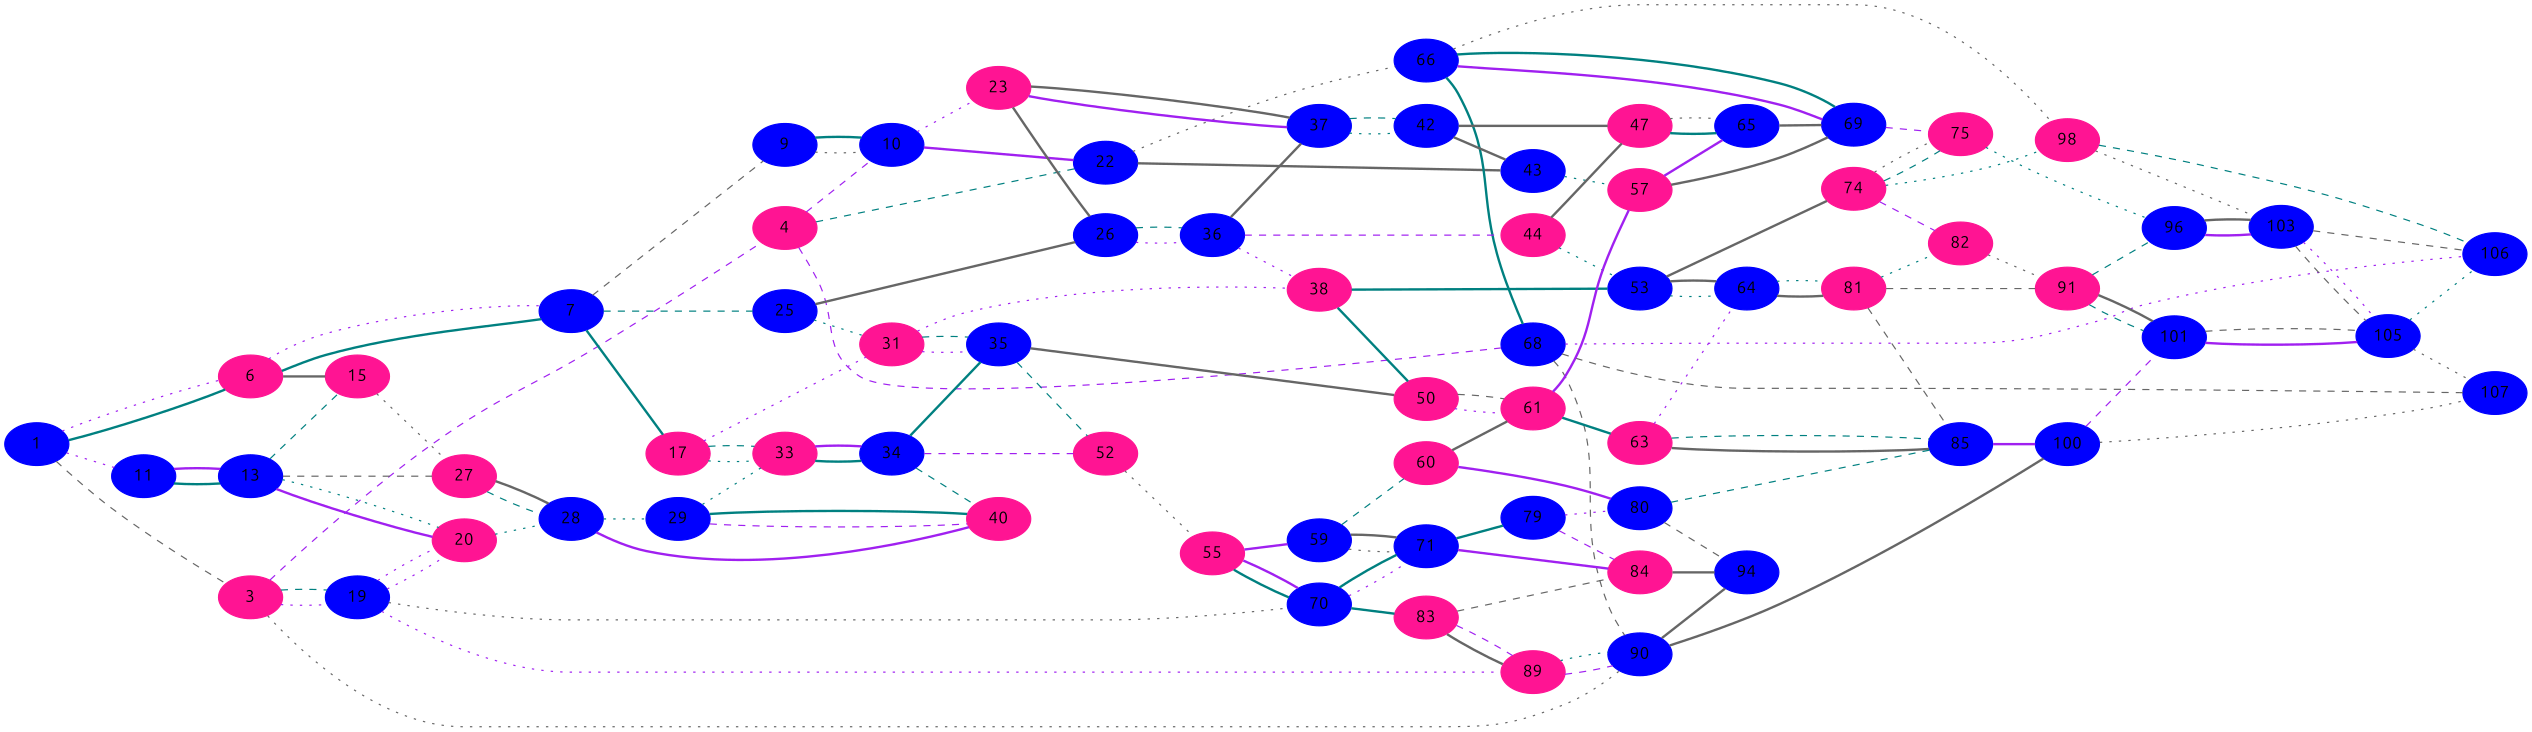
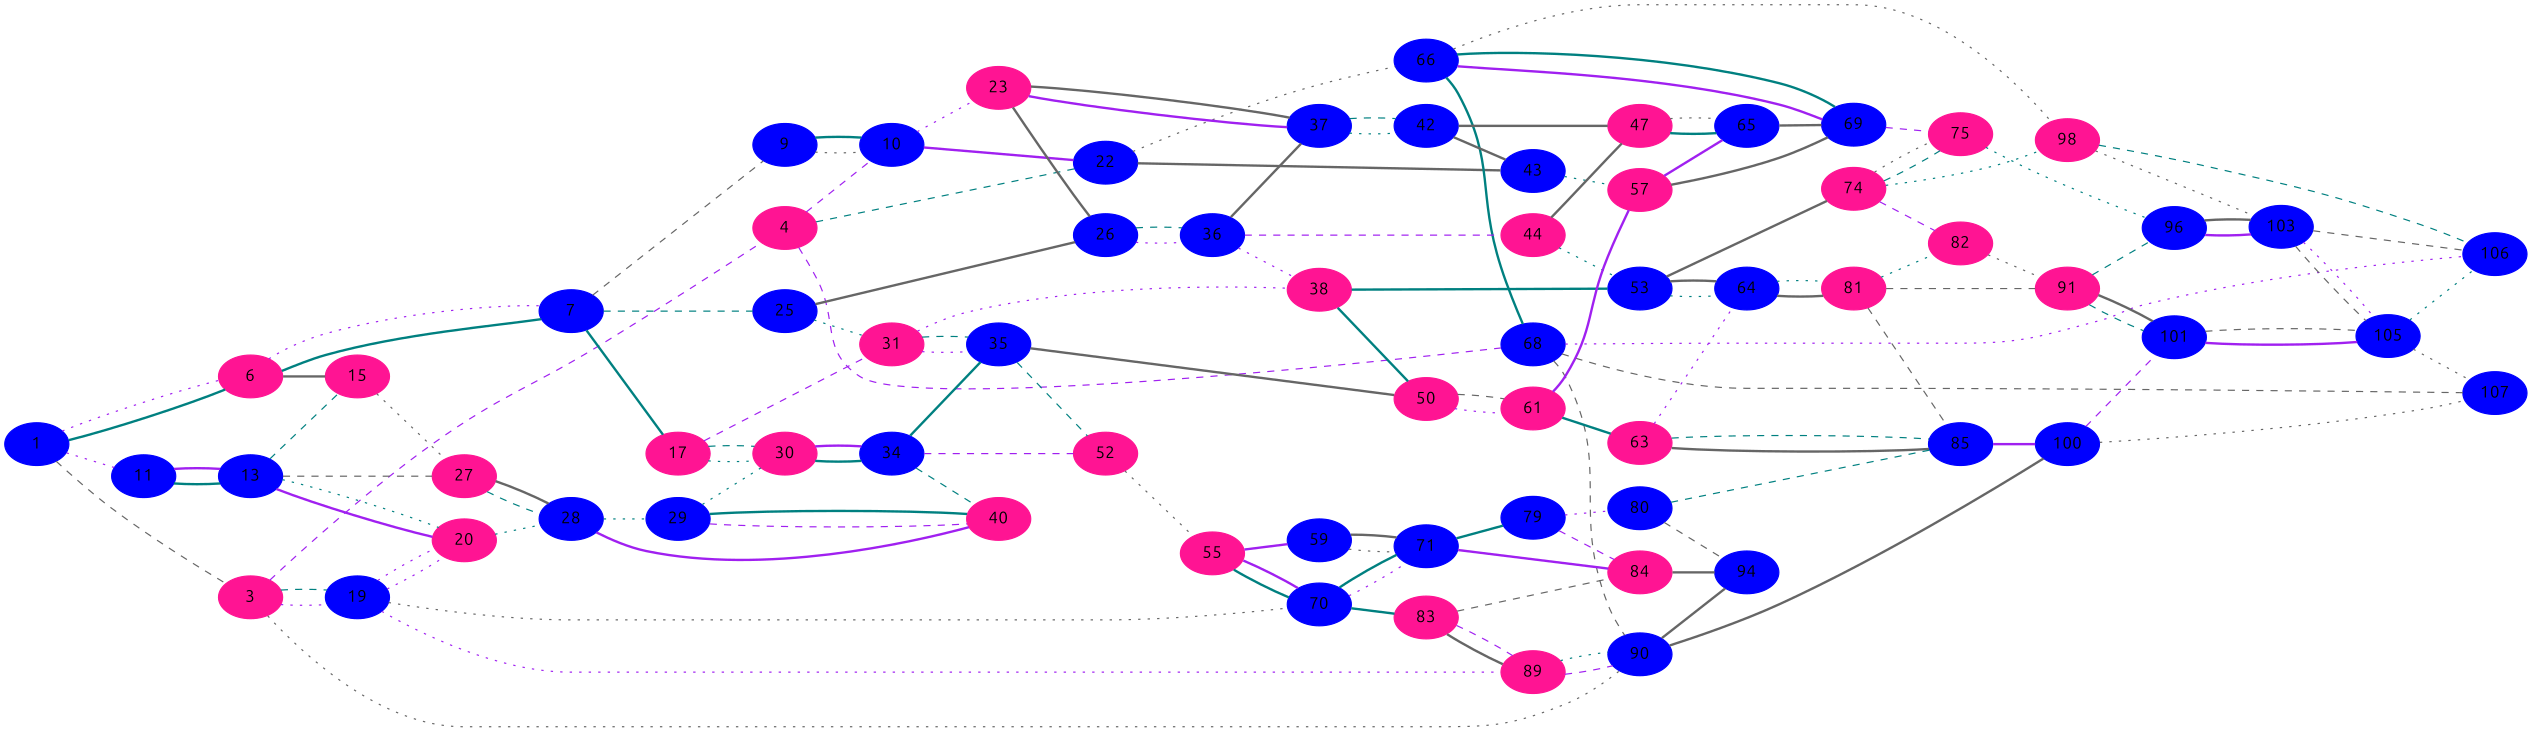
edge "31" -- "17": style dotted -> dashed
node "33": label "33" -> "30"
node "60": removed
